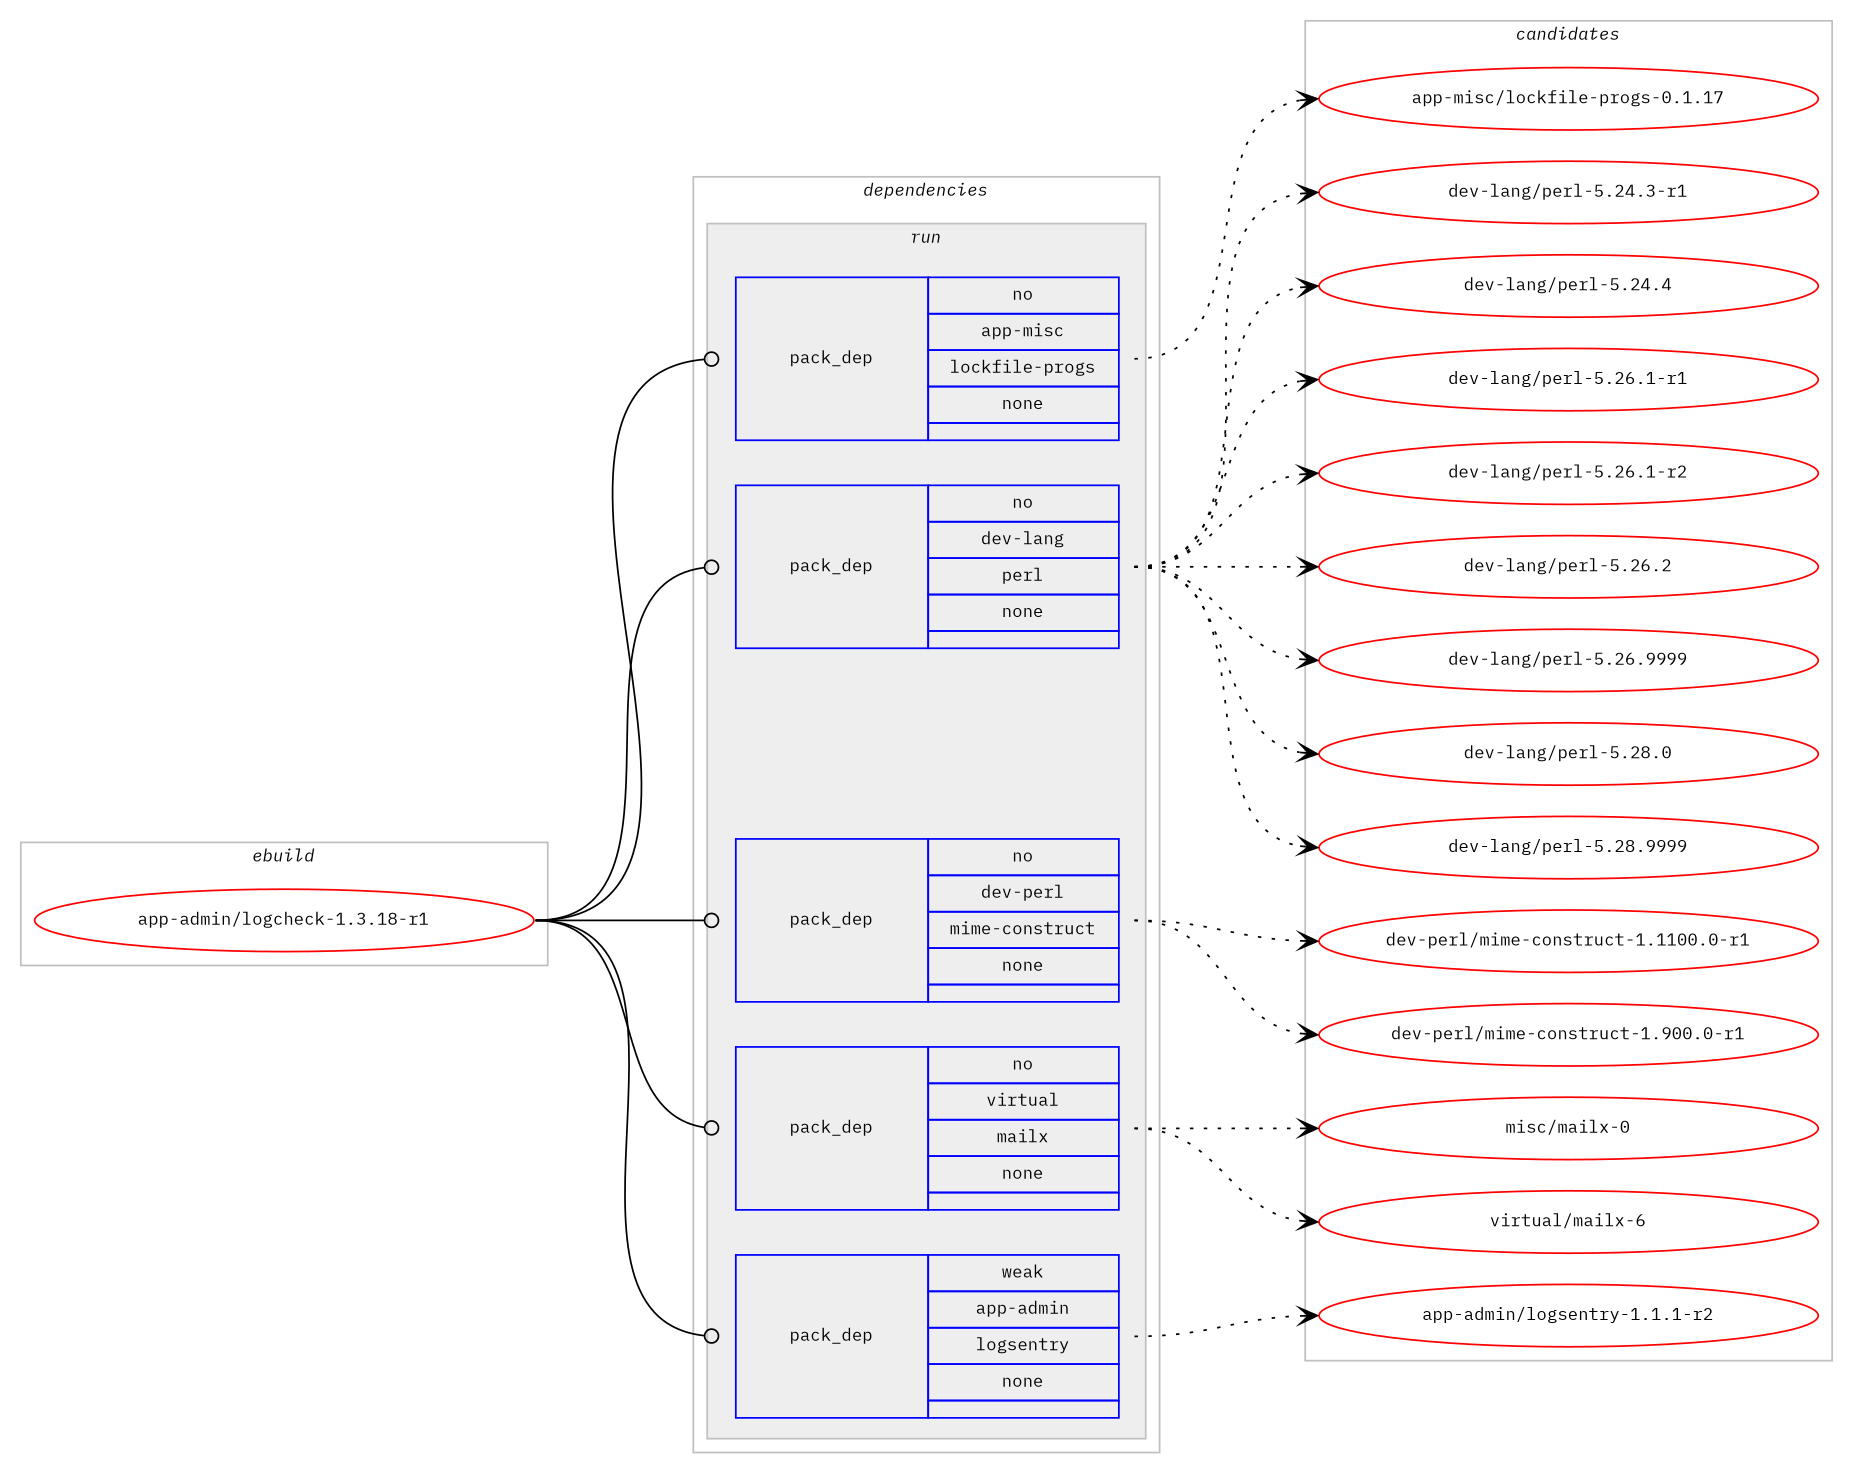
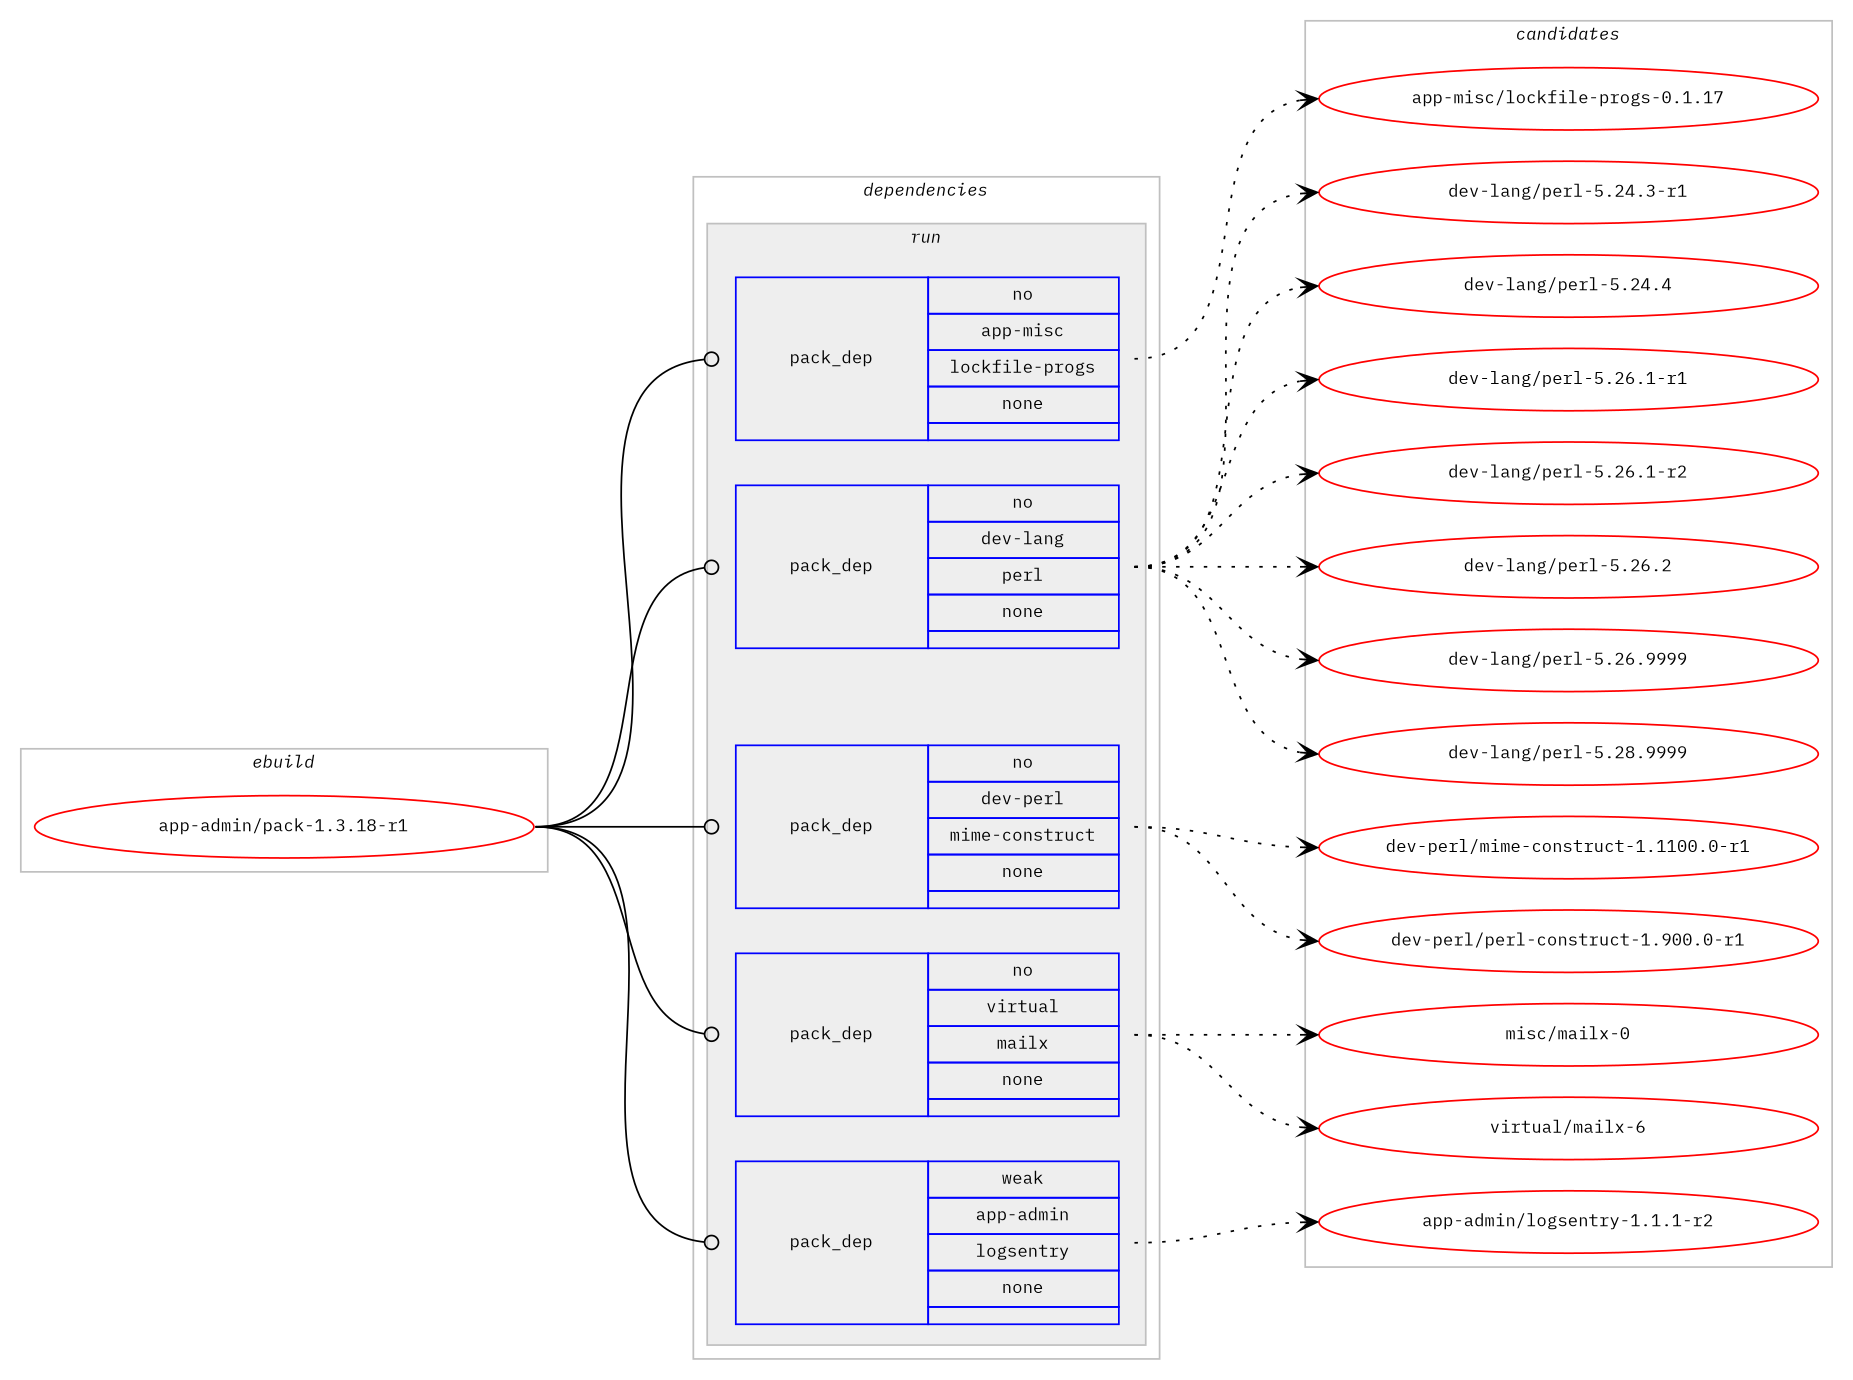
node "dev-lang/perl-5.28.0": removed
node "app-admin/logcheck-1.3.18-r1": label "app-admin/logcheck-1.3.18-r1" -> "app-admin/pack-1.3.18-r1"
node "dev-perl/mime-construct-1.900.0-r1": label "dev-perl/mime-construct-1.900.0-r1" -> "dev-perl/perl-construct-1.900.0-r1"
